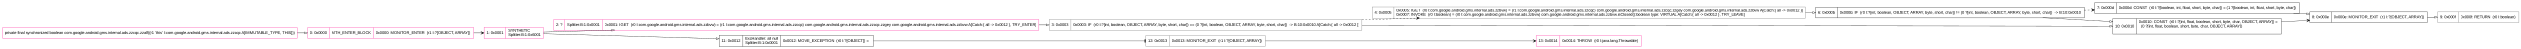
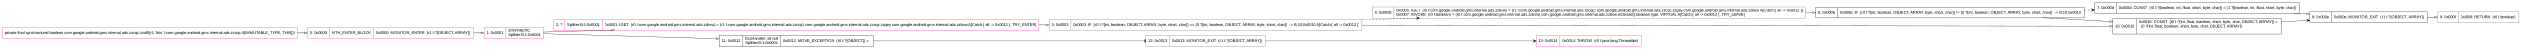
edge "0: 0x0000" -> "1: 0x0001": arrowhead vee -> onormal
